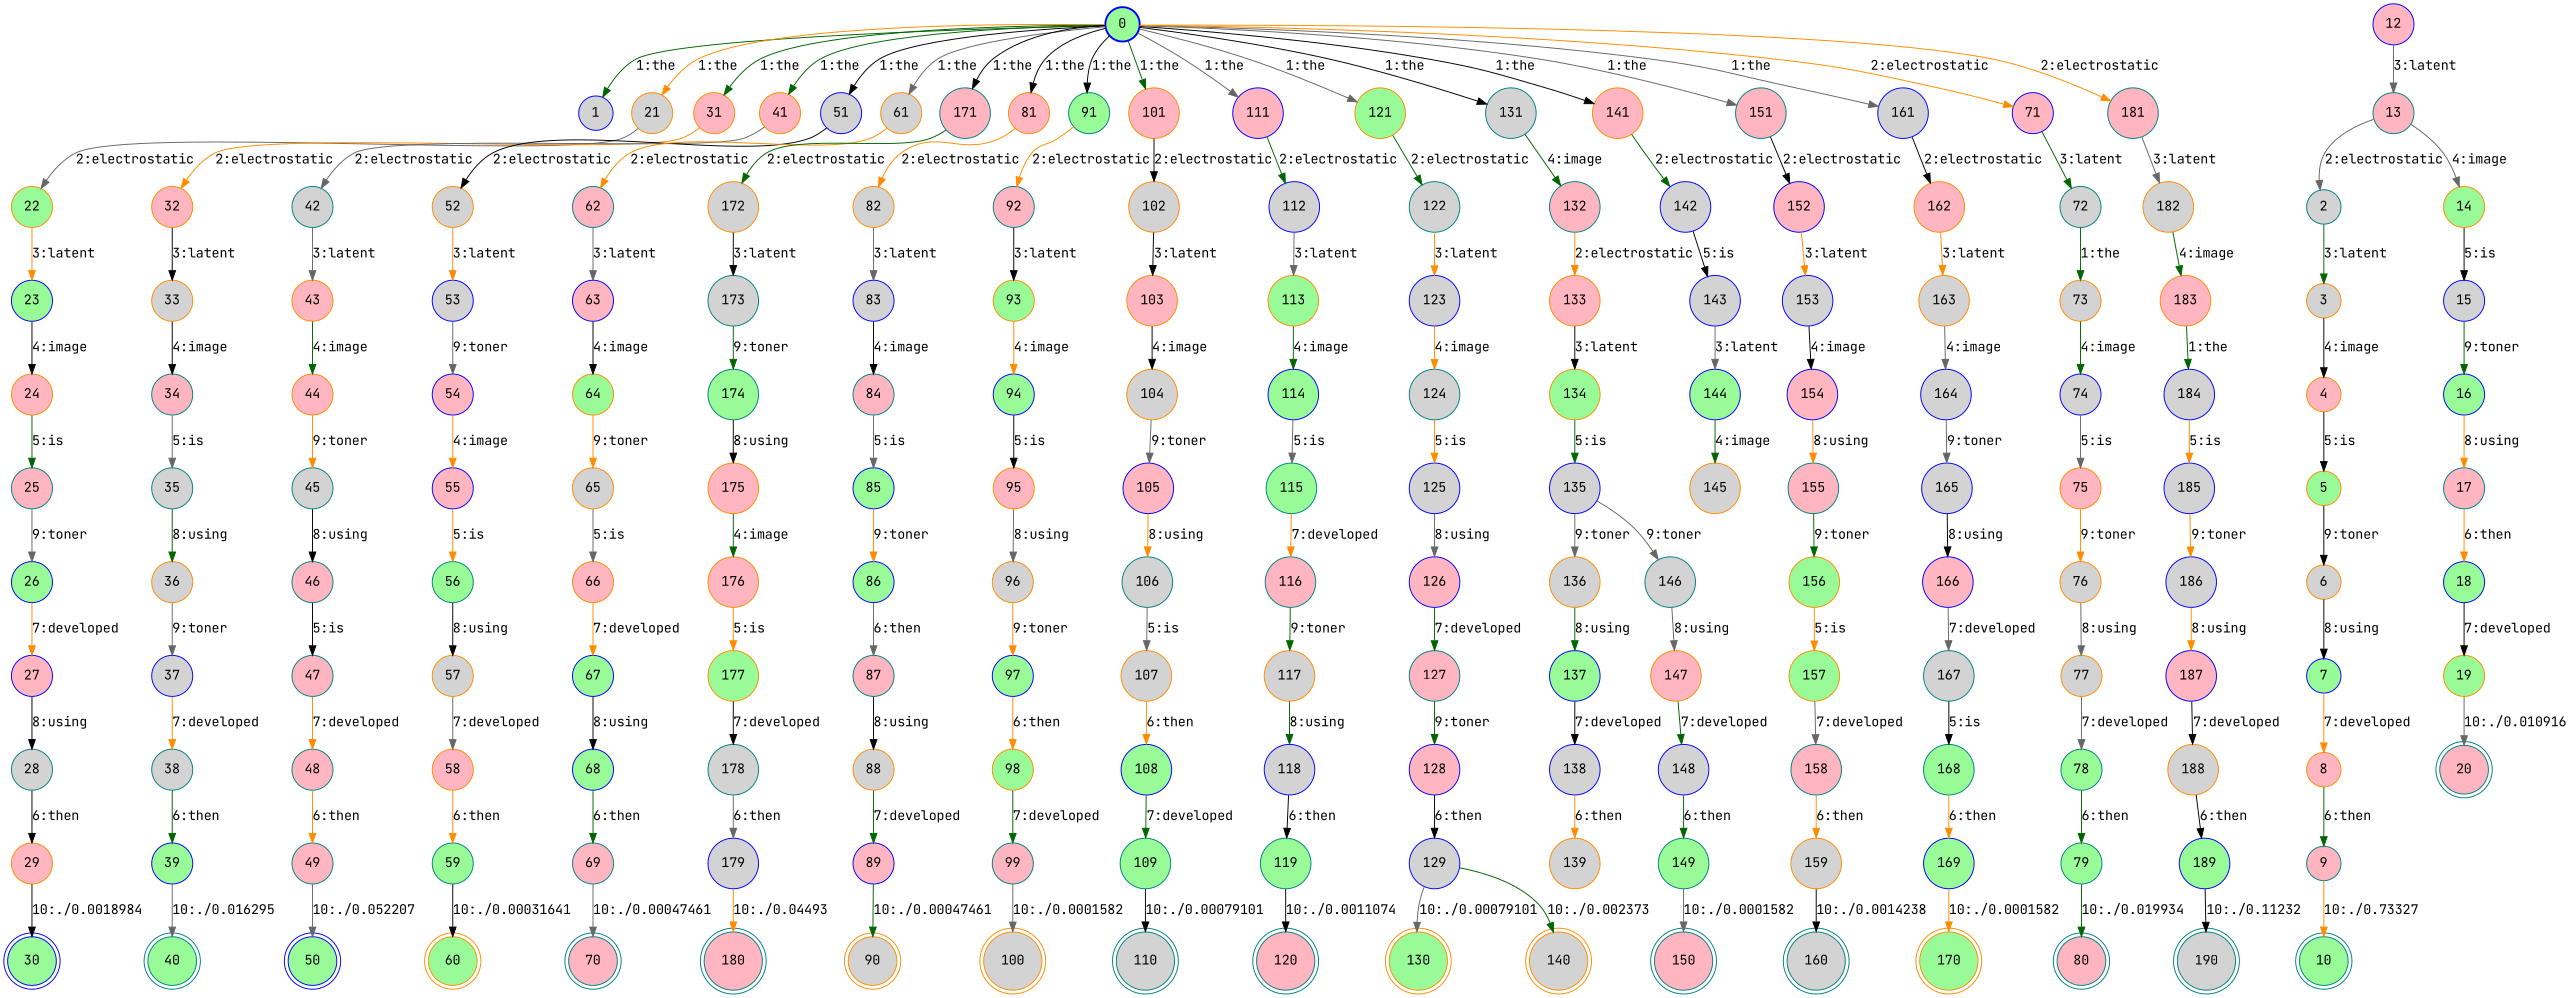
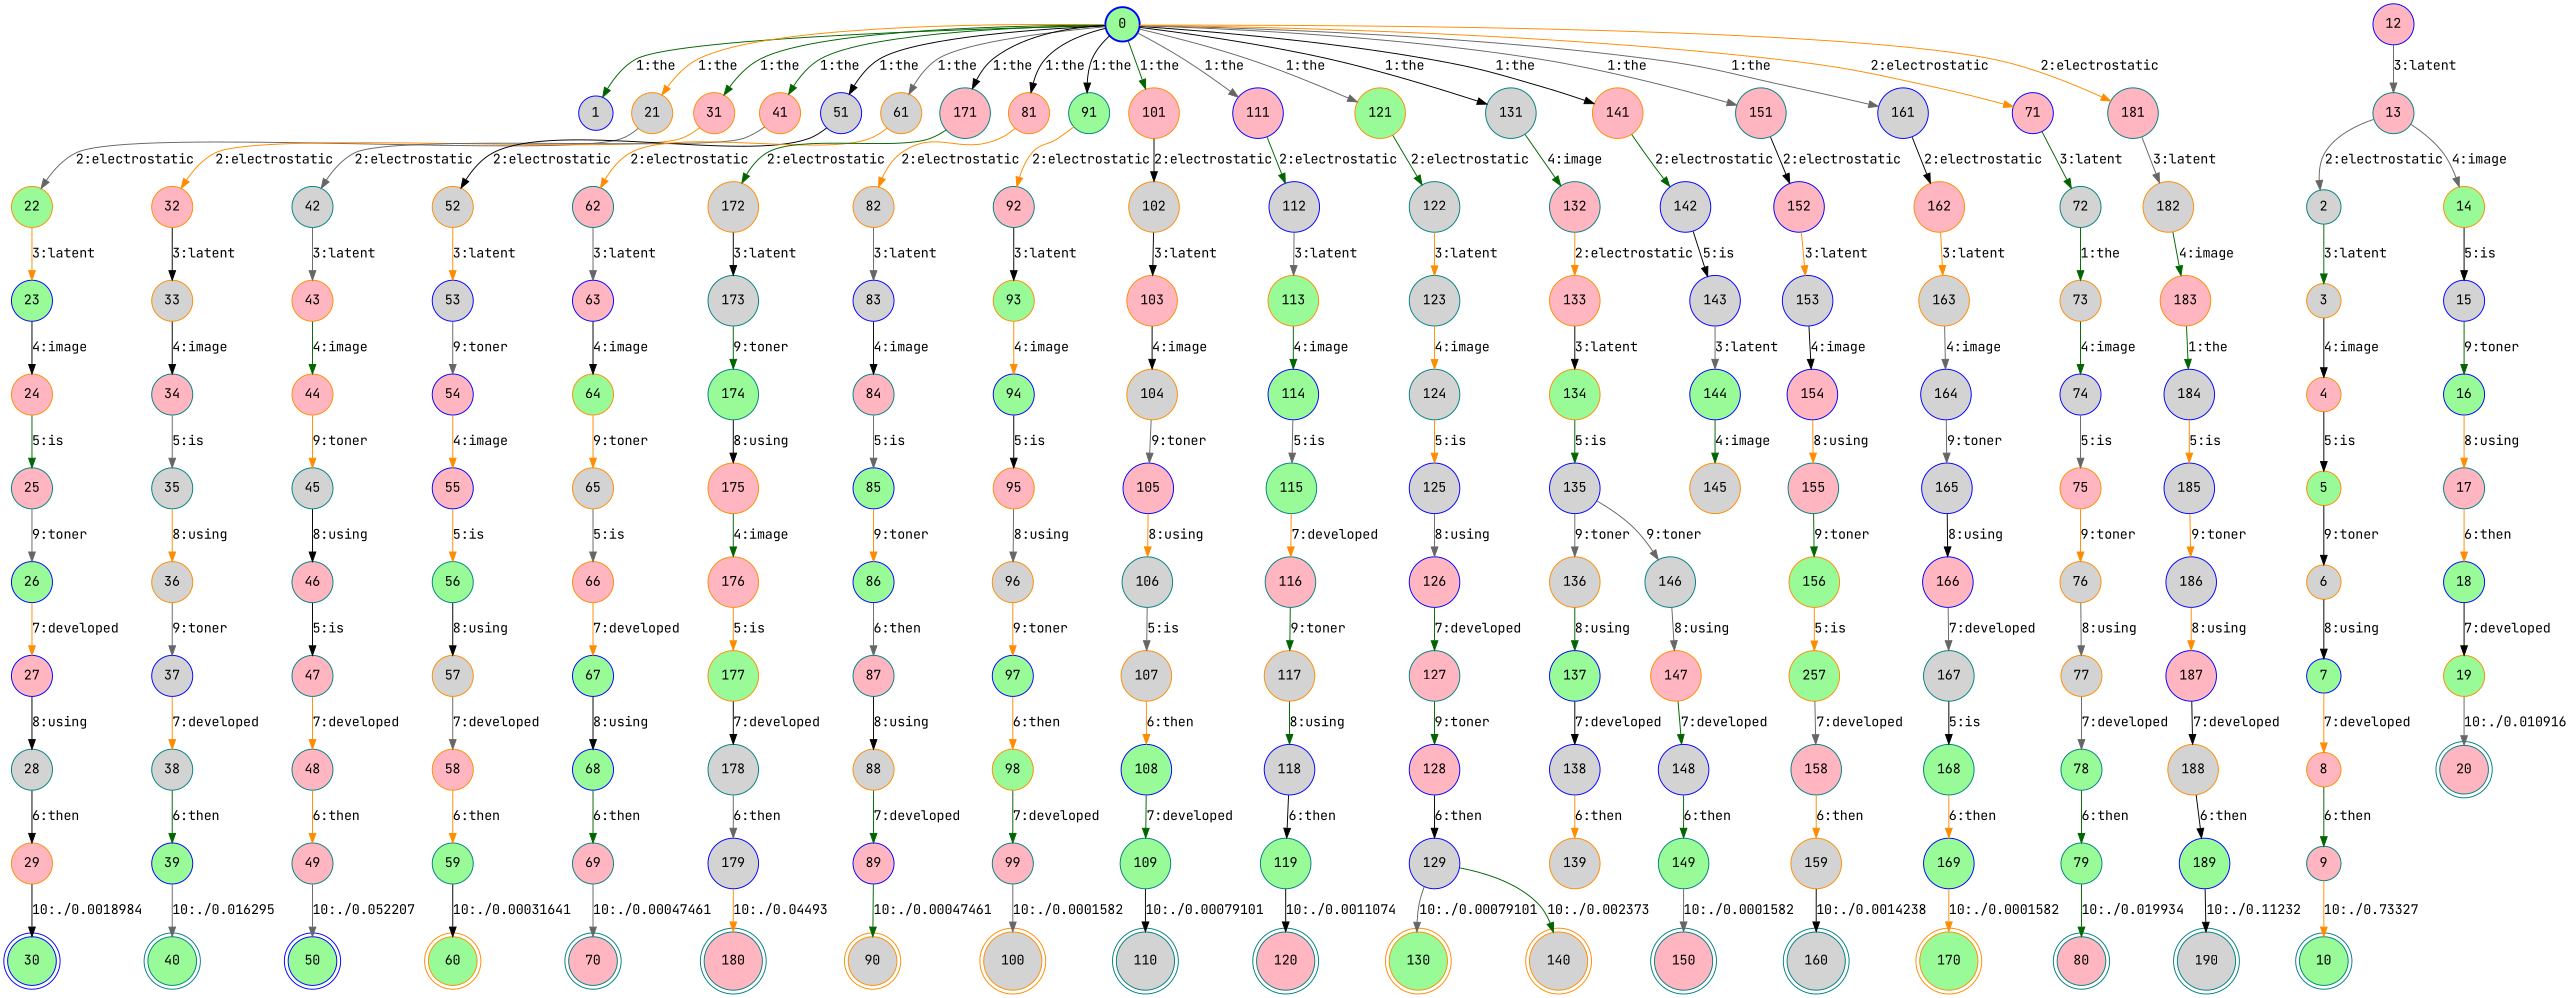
node "123": color blue -> teal
edge "35" -> "36": color darkgreen -> darkorange
node "157": label "157" -> "257"
